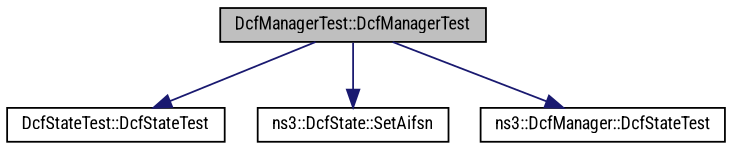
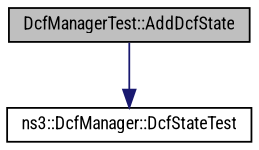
node "DcfManagerTest::DcfManagerTest": label "DcfManagerTest::DcfManagerTest" -> "DcfManagerTest::AddDcfState"
node "DcfStateTest::DcfStateTest": removed
node "ns3::DcfState::SetAifsn": removed
